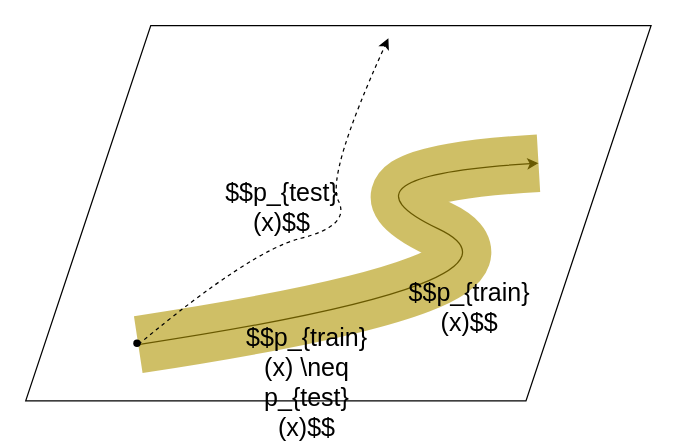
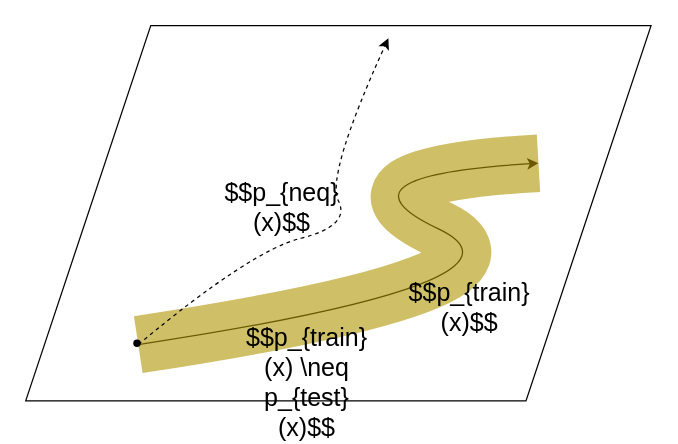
node "$$p_{test}(x)$$": label "$$p_{test}(x)$$" -> "$$p_{neq}(x)$$"
